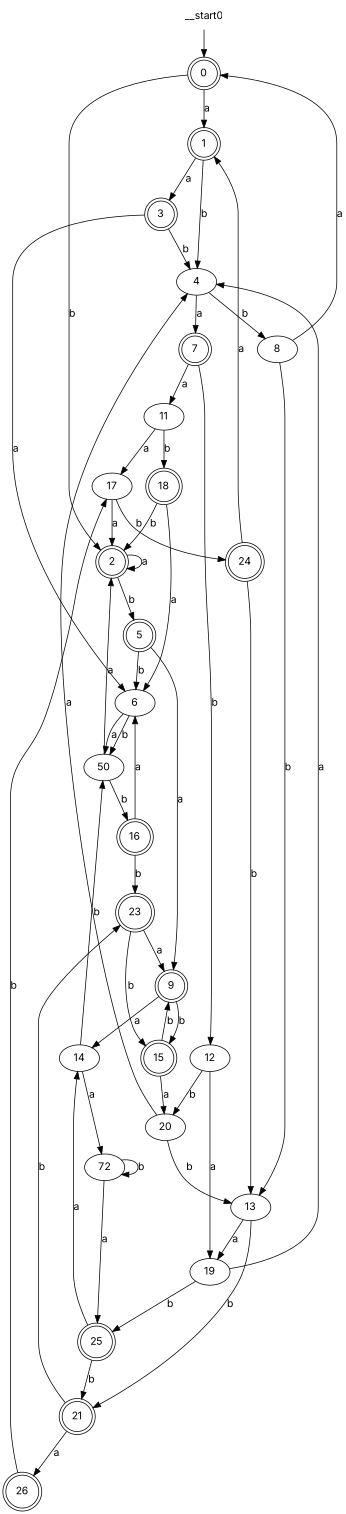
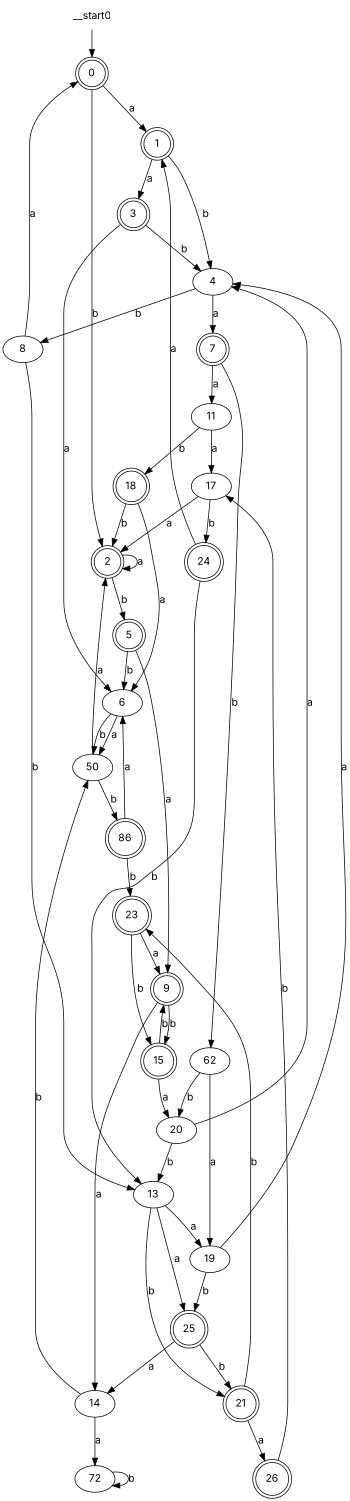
node "16": label "16" -> "86"
node "12": label "12" -> "62"
edge "72" -> "25": now "13" -> "25"
